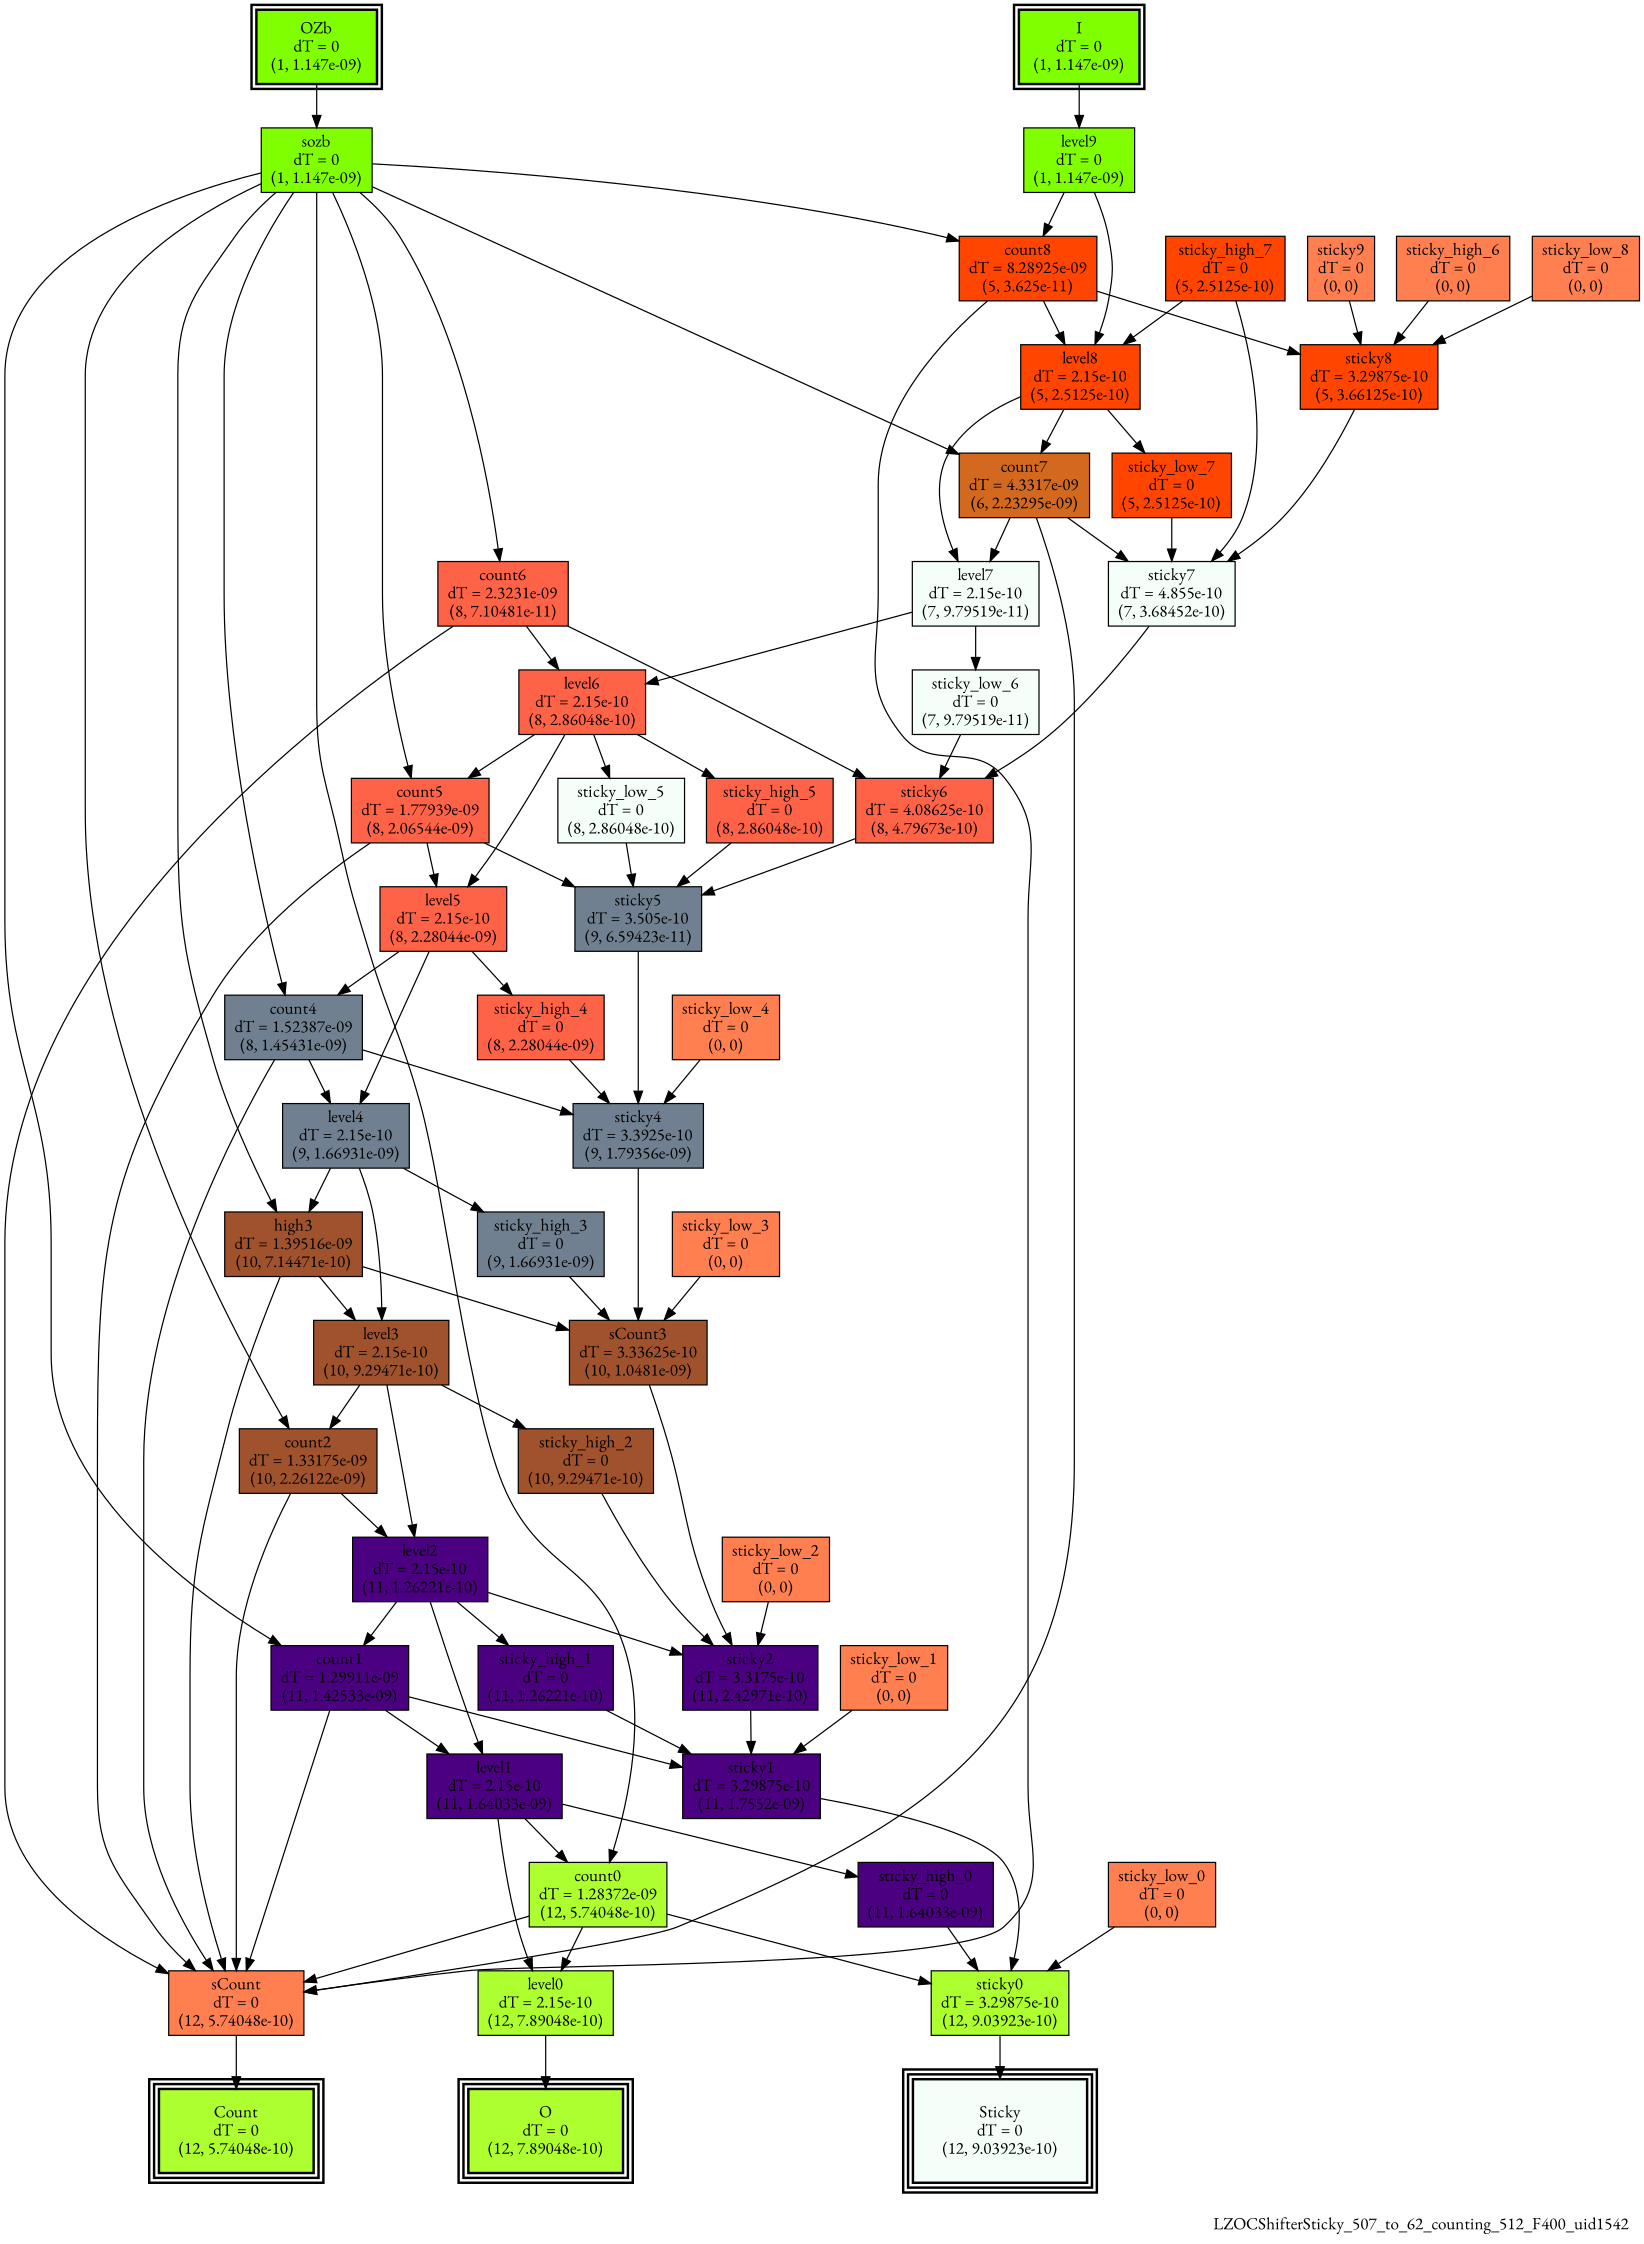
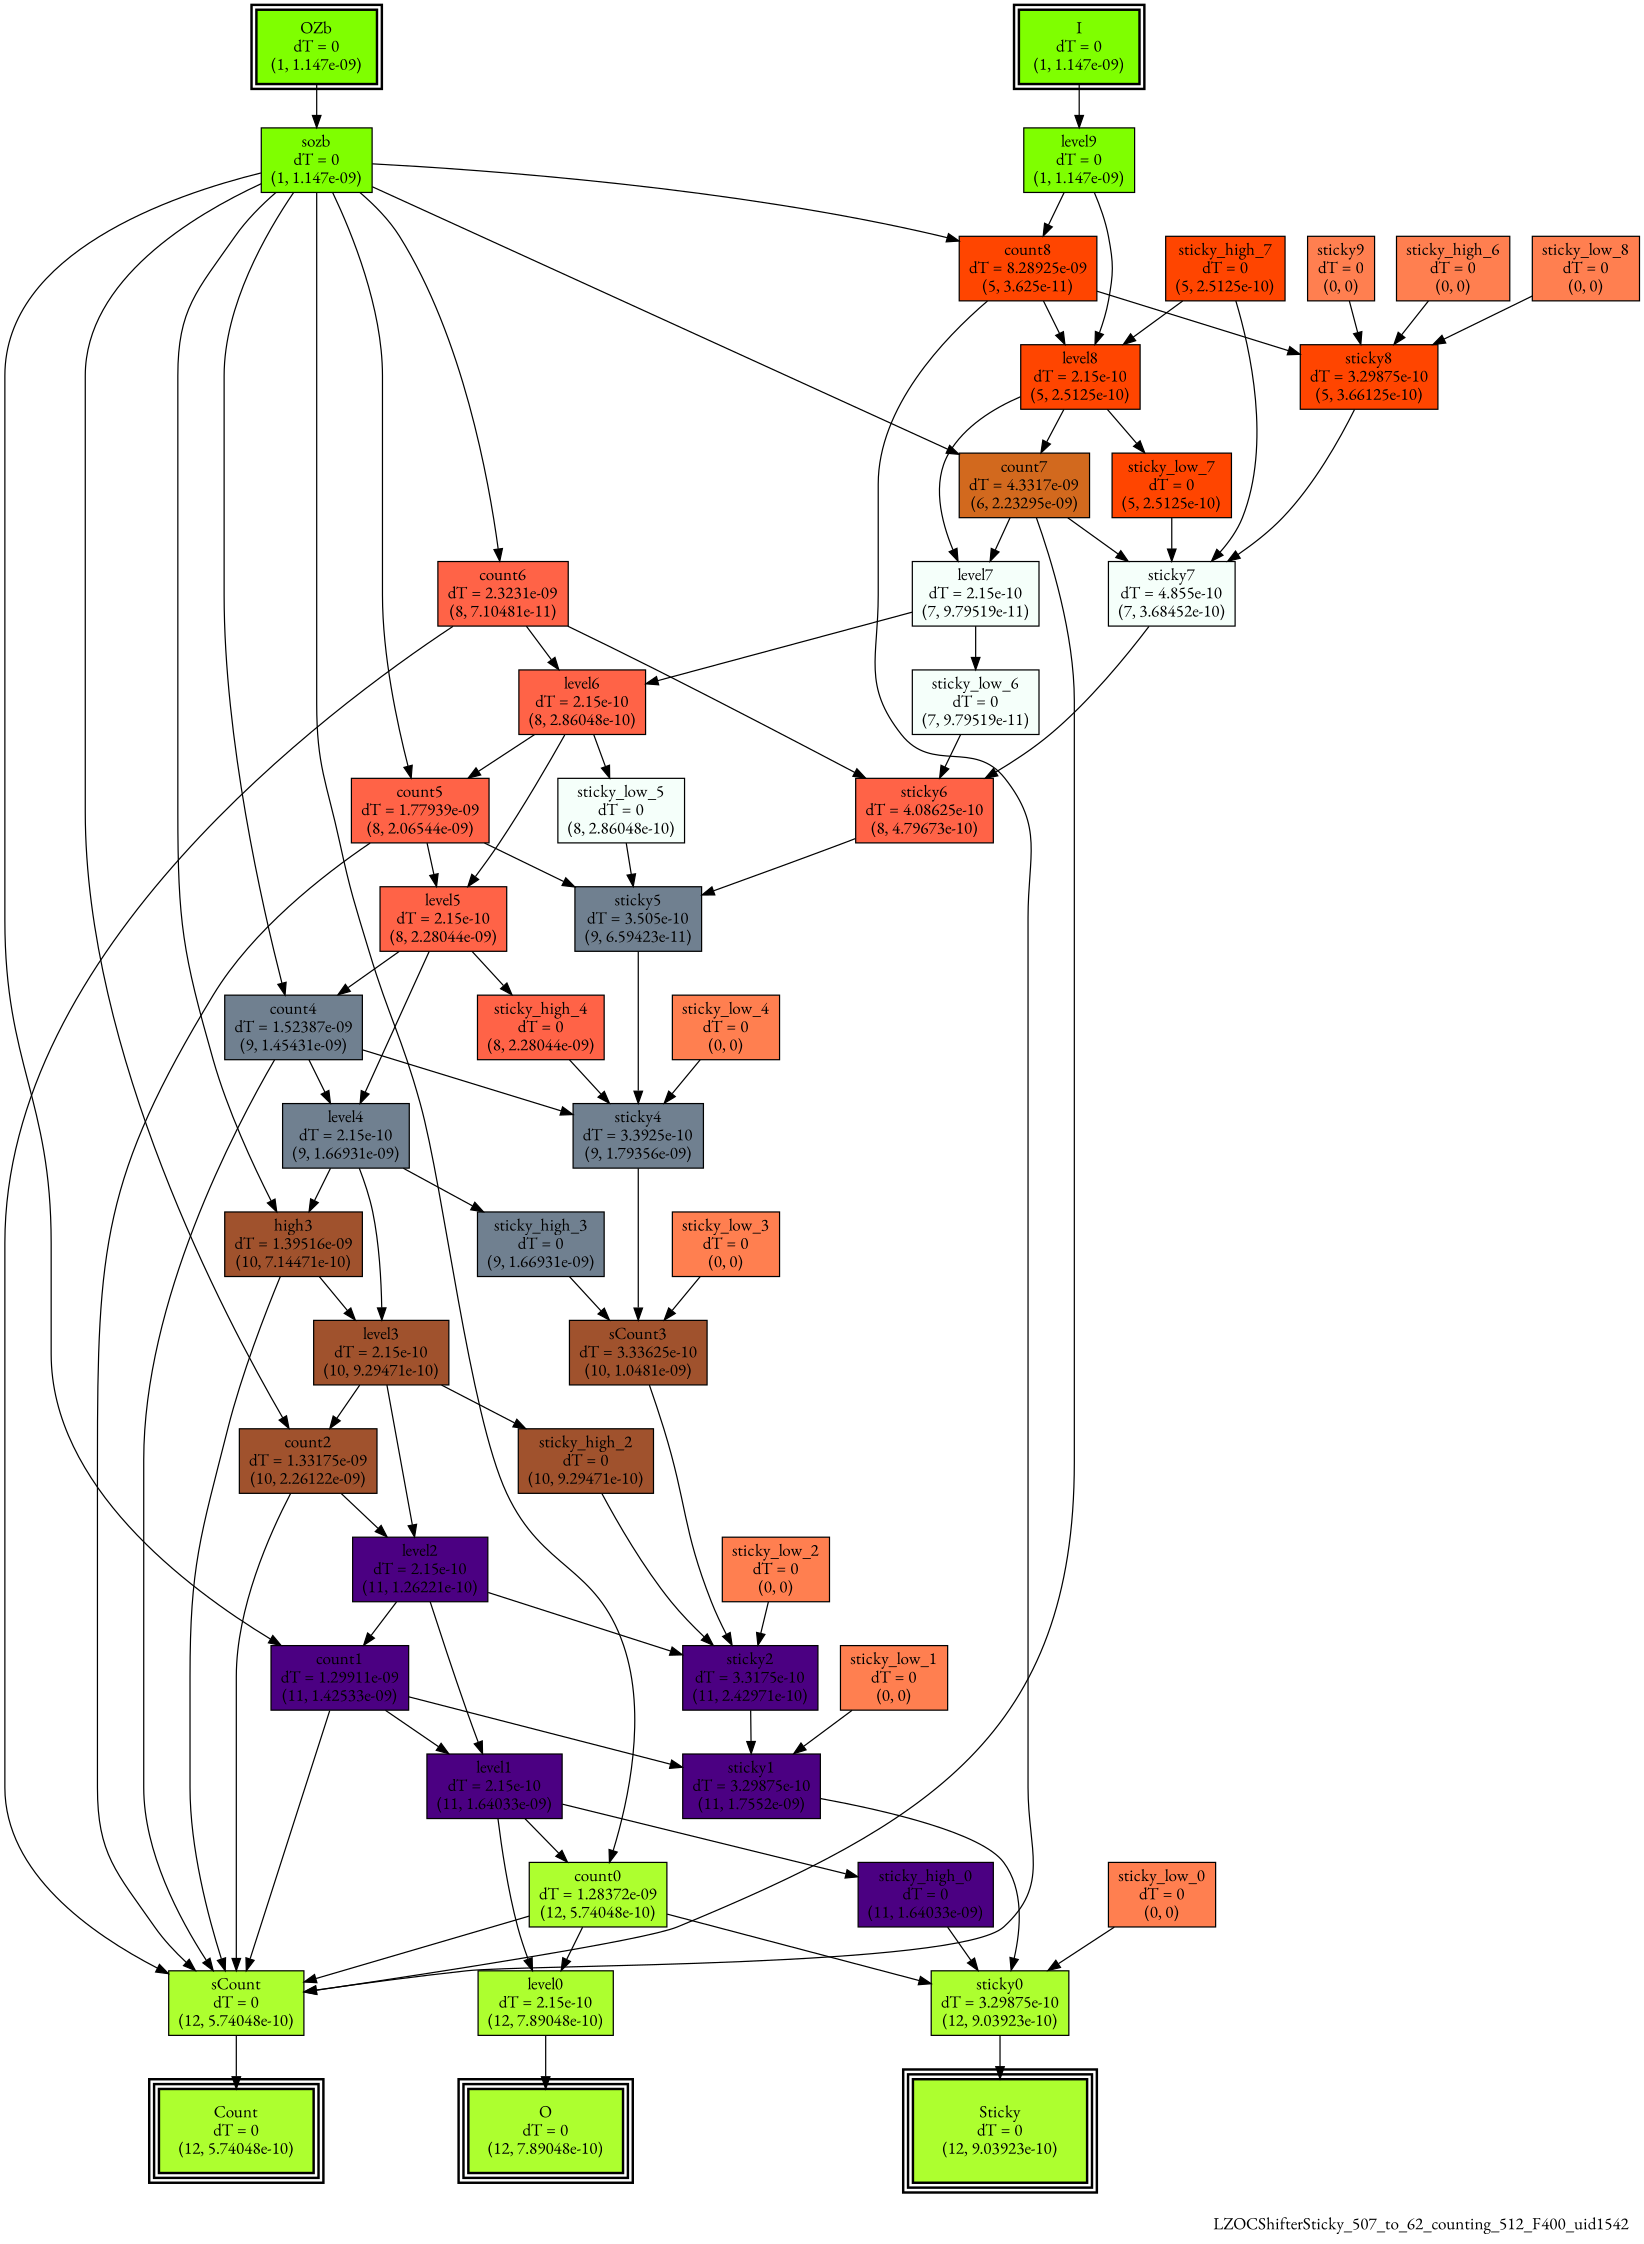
node "sticky_high_5 dT = 0 (8, 2.86048e-10)": removed
node "count4 dT = 1.52387e-09 (8, 1.45431e-09)": label "count4 dT = 1.52387e-09 (8, 1.45431e-09)" -> "count4 dT = 1.52387e-09 (9, 1.45431e-09)"
edge "high3 dT = 1.39516e-09 (10, 7.14471e-10)" -> "sCount3 dT = 3.33625e-10 (10, 1.0481e-09)": removed
node "sticky_high_1 dT = 0 (11, 1.26221e-10)": removed
node "sCount dT = 0 (12, 5.74048e-10)": fillcolor coral -> greenyellow
node "Sticky dT = 0 (12, 9.03923e-10)": fillcolor mintcream -> greenyellow
